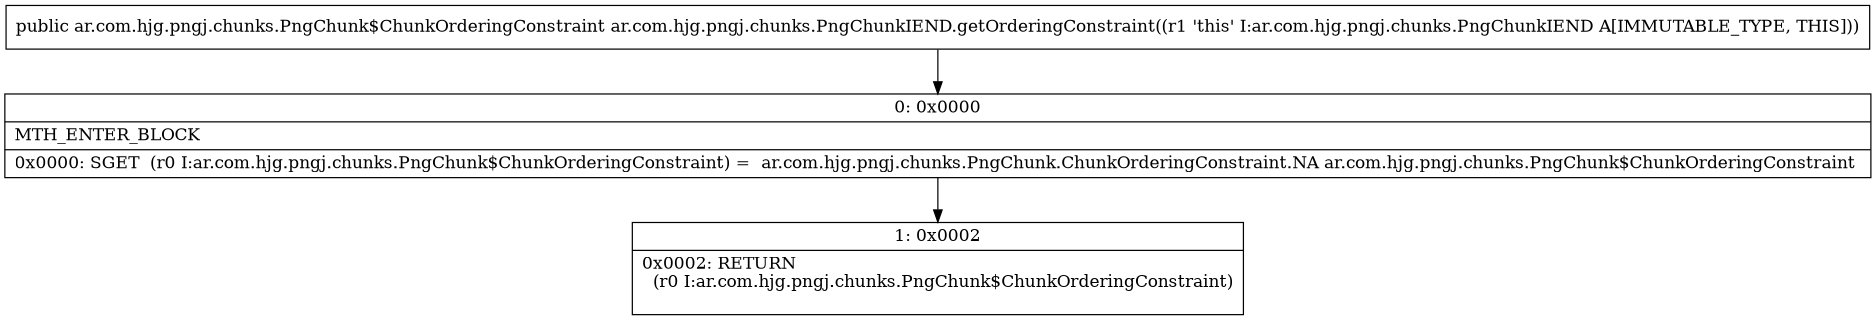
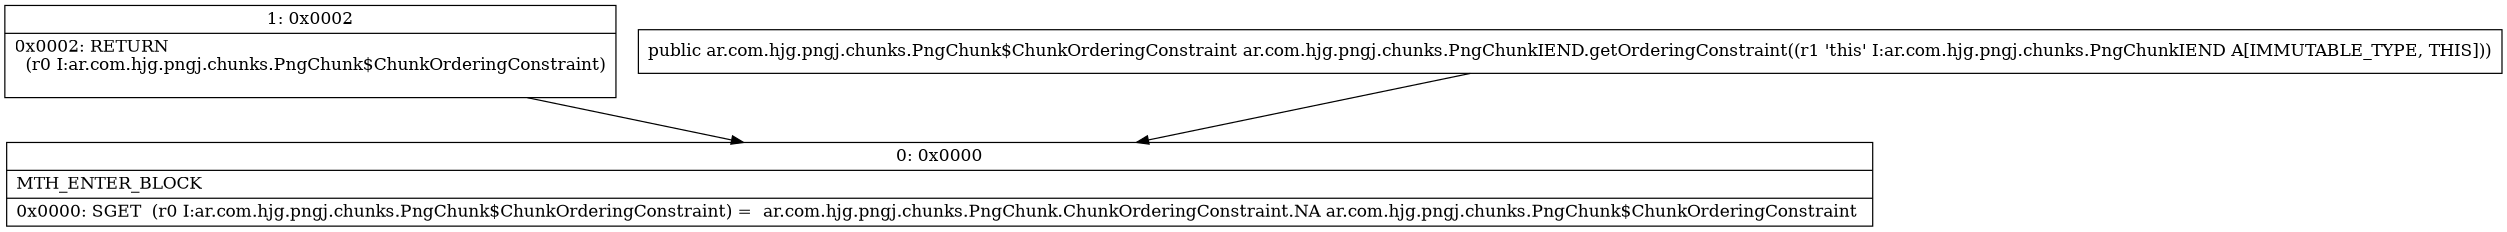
edge "0: 0x0000" -> "1: 0x0002": reversed
